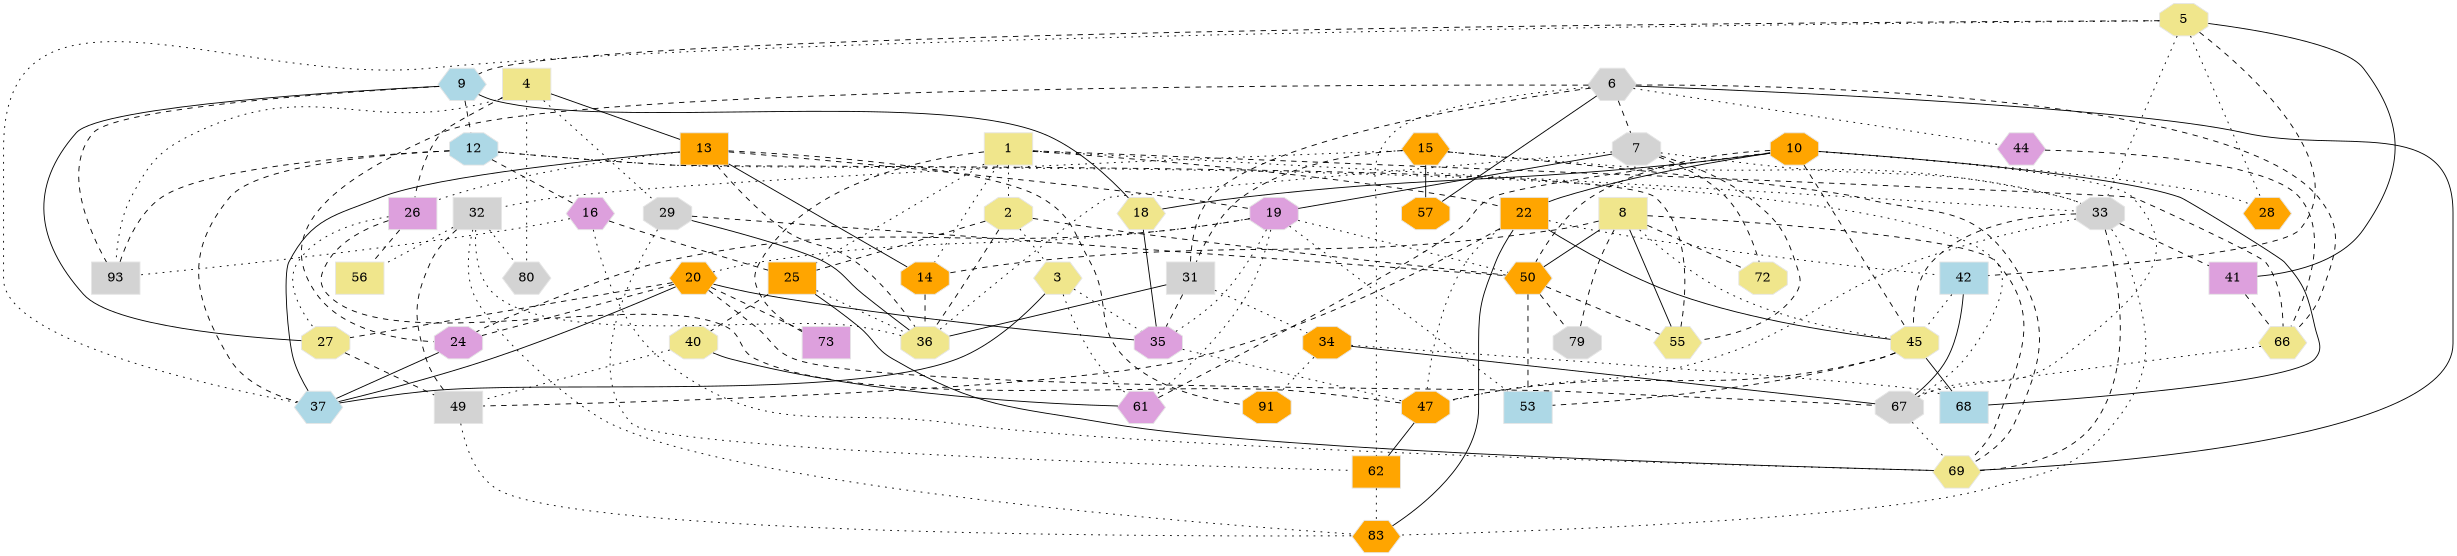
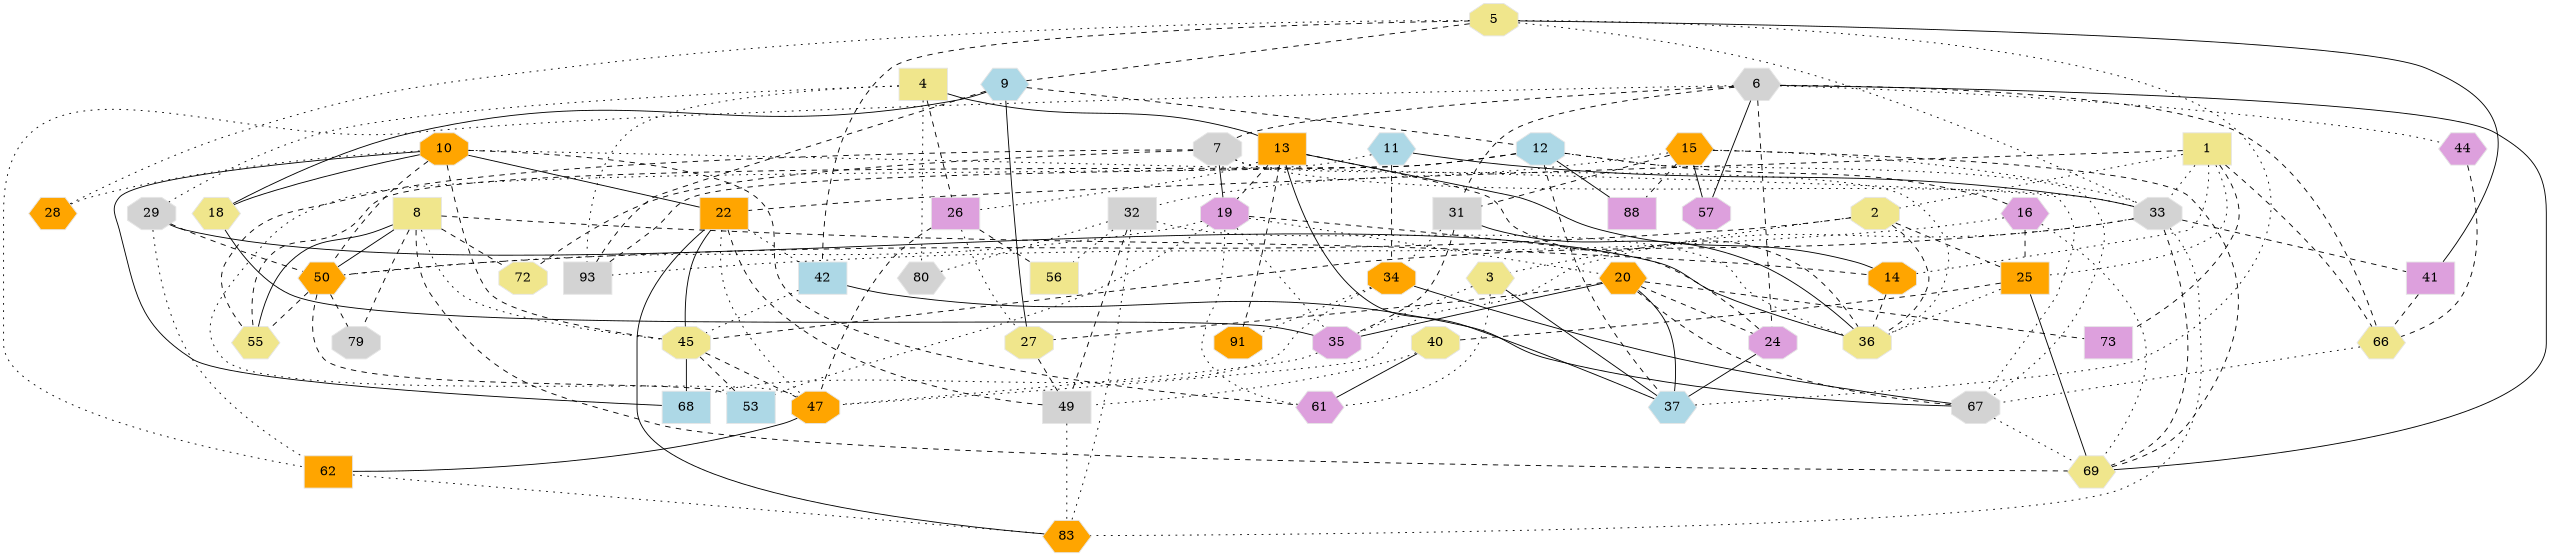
node "11": added
node "57": fillcolor orange -> plum
node "88": added
